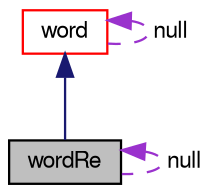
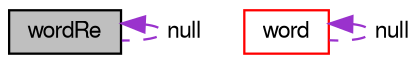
edge "wordRe" -> "word": removed
